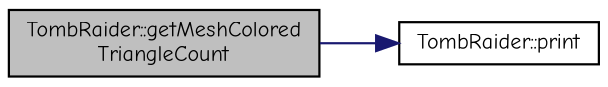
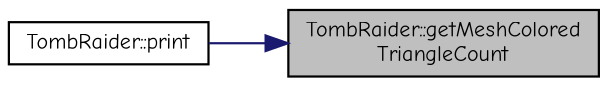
edge "TombRaider::getMeshColored TriangleCount" -> "TombRaider::print": reversed
